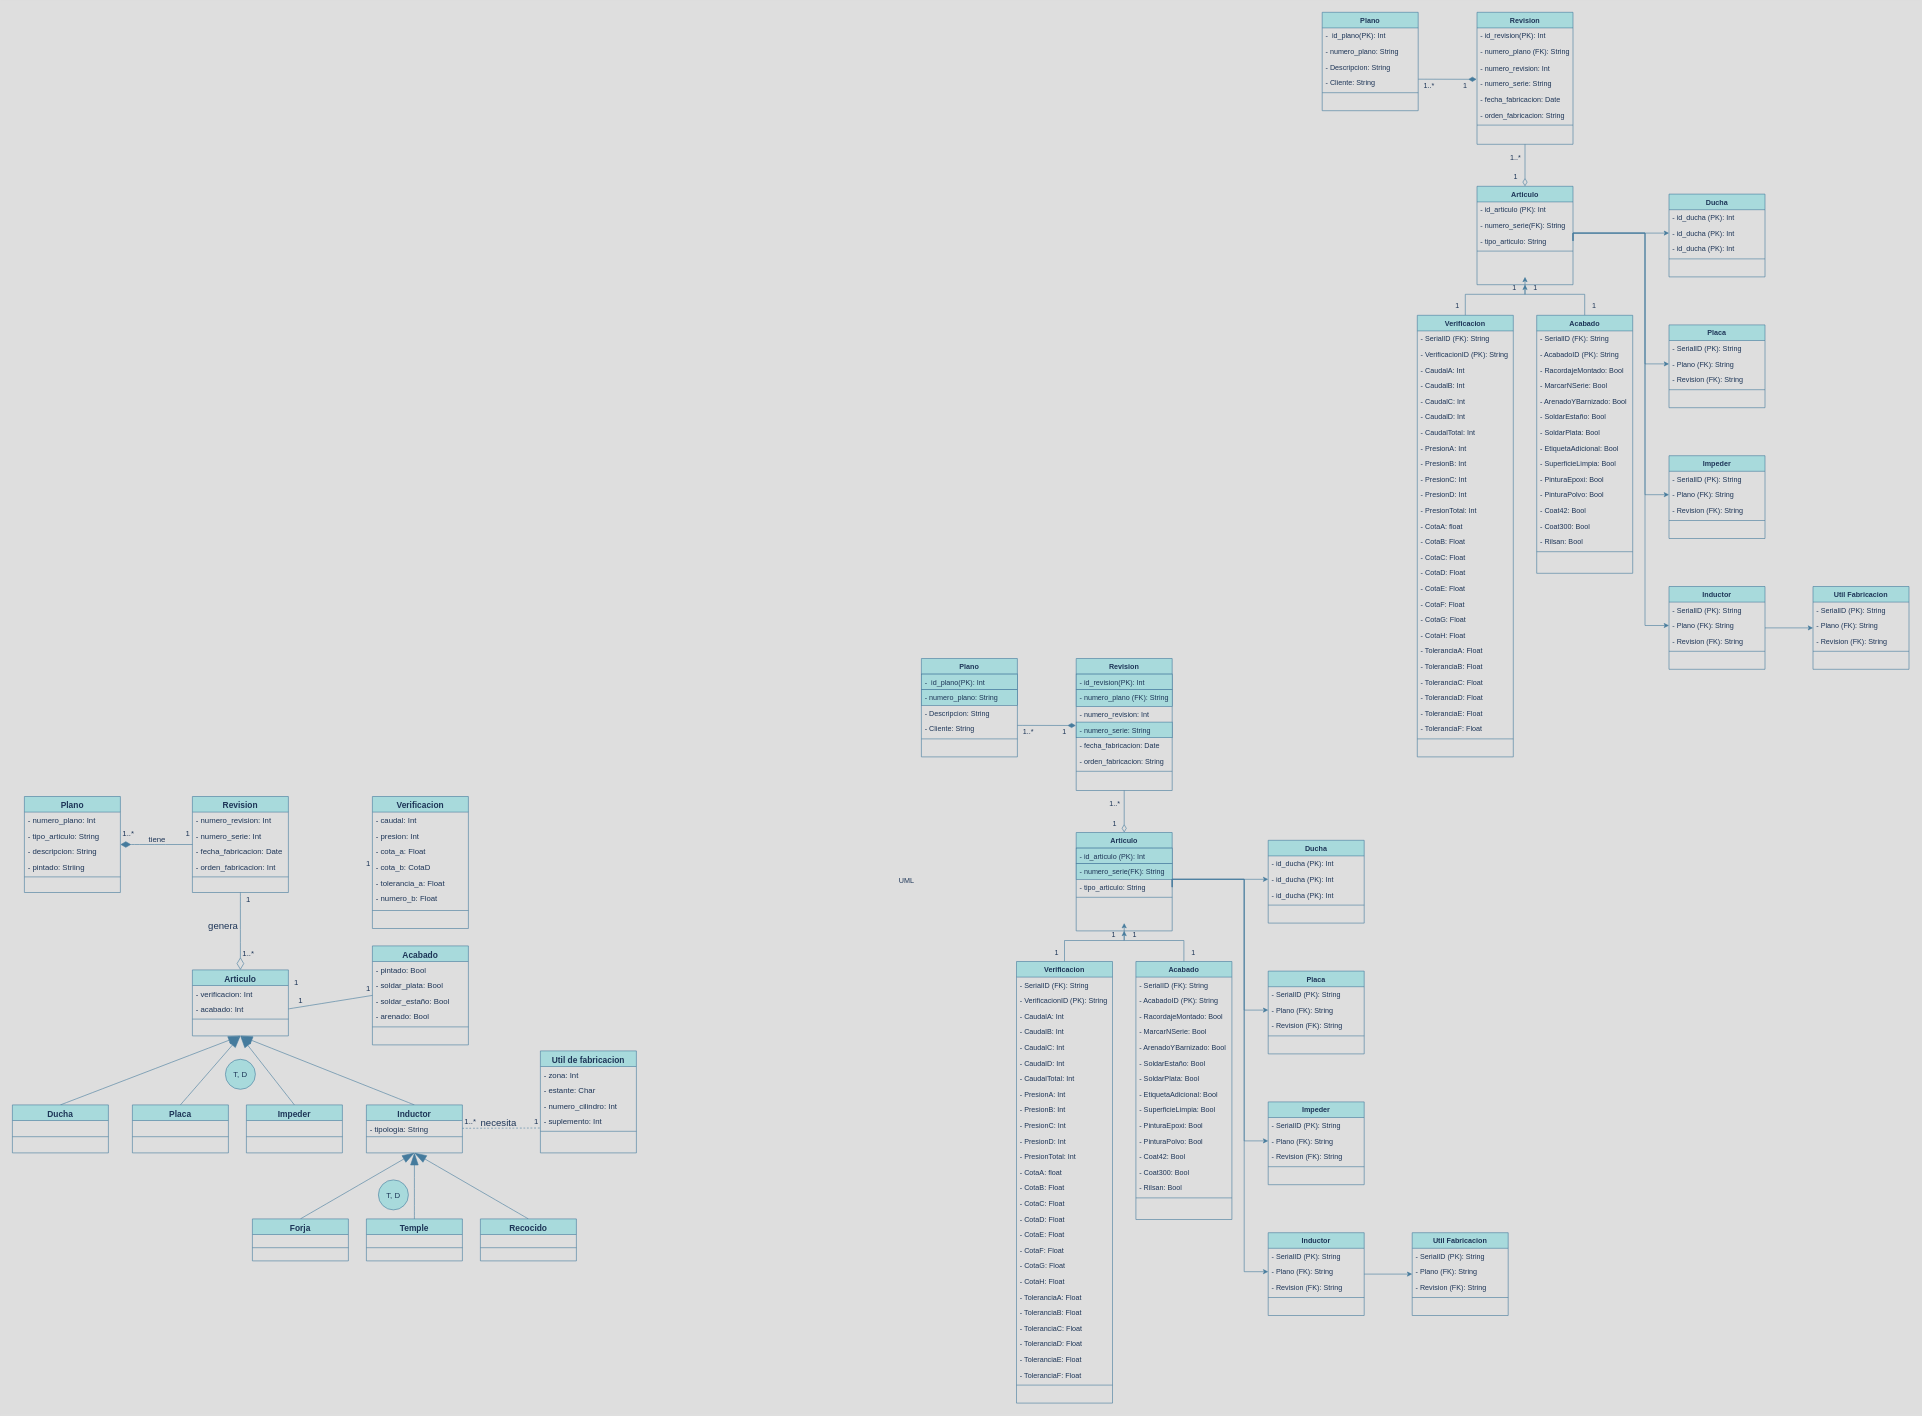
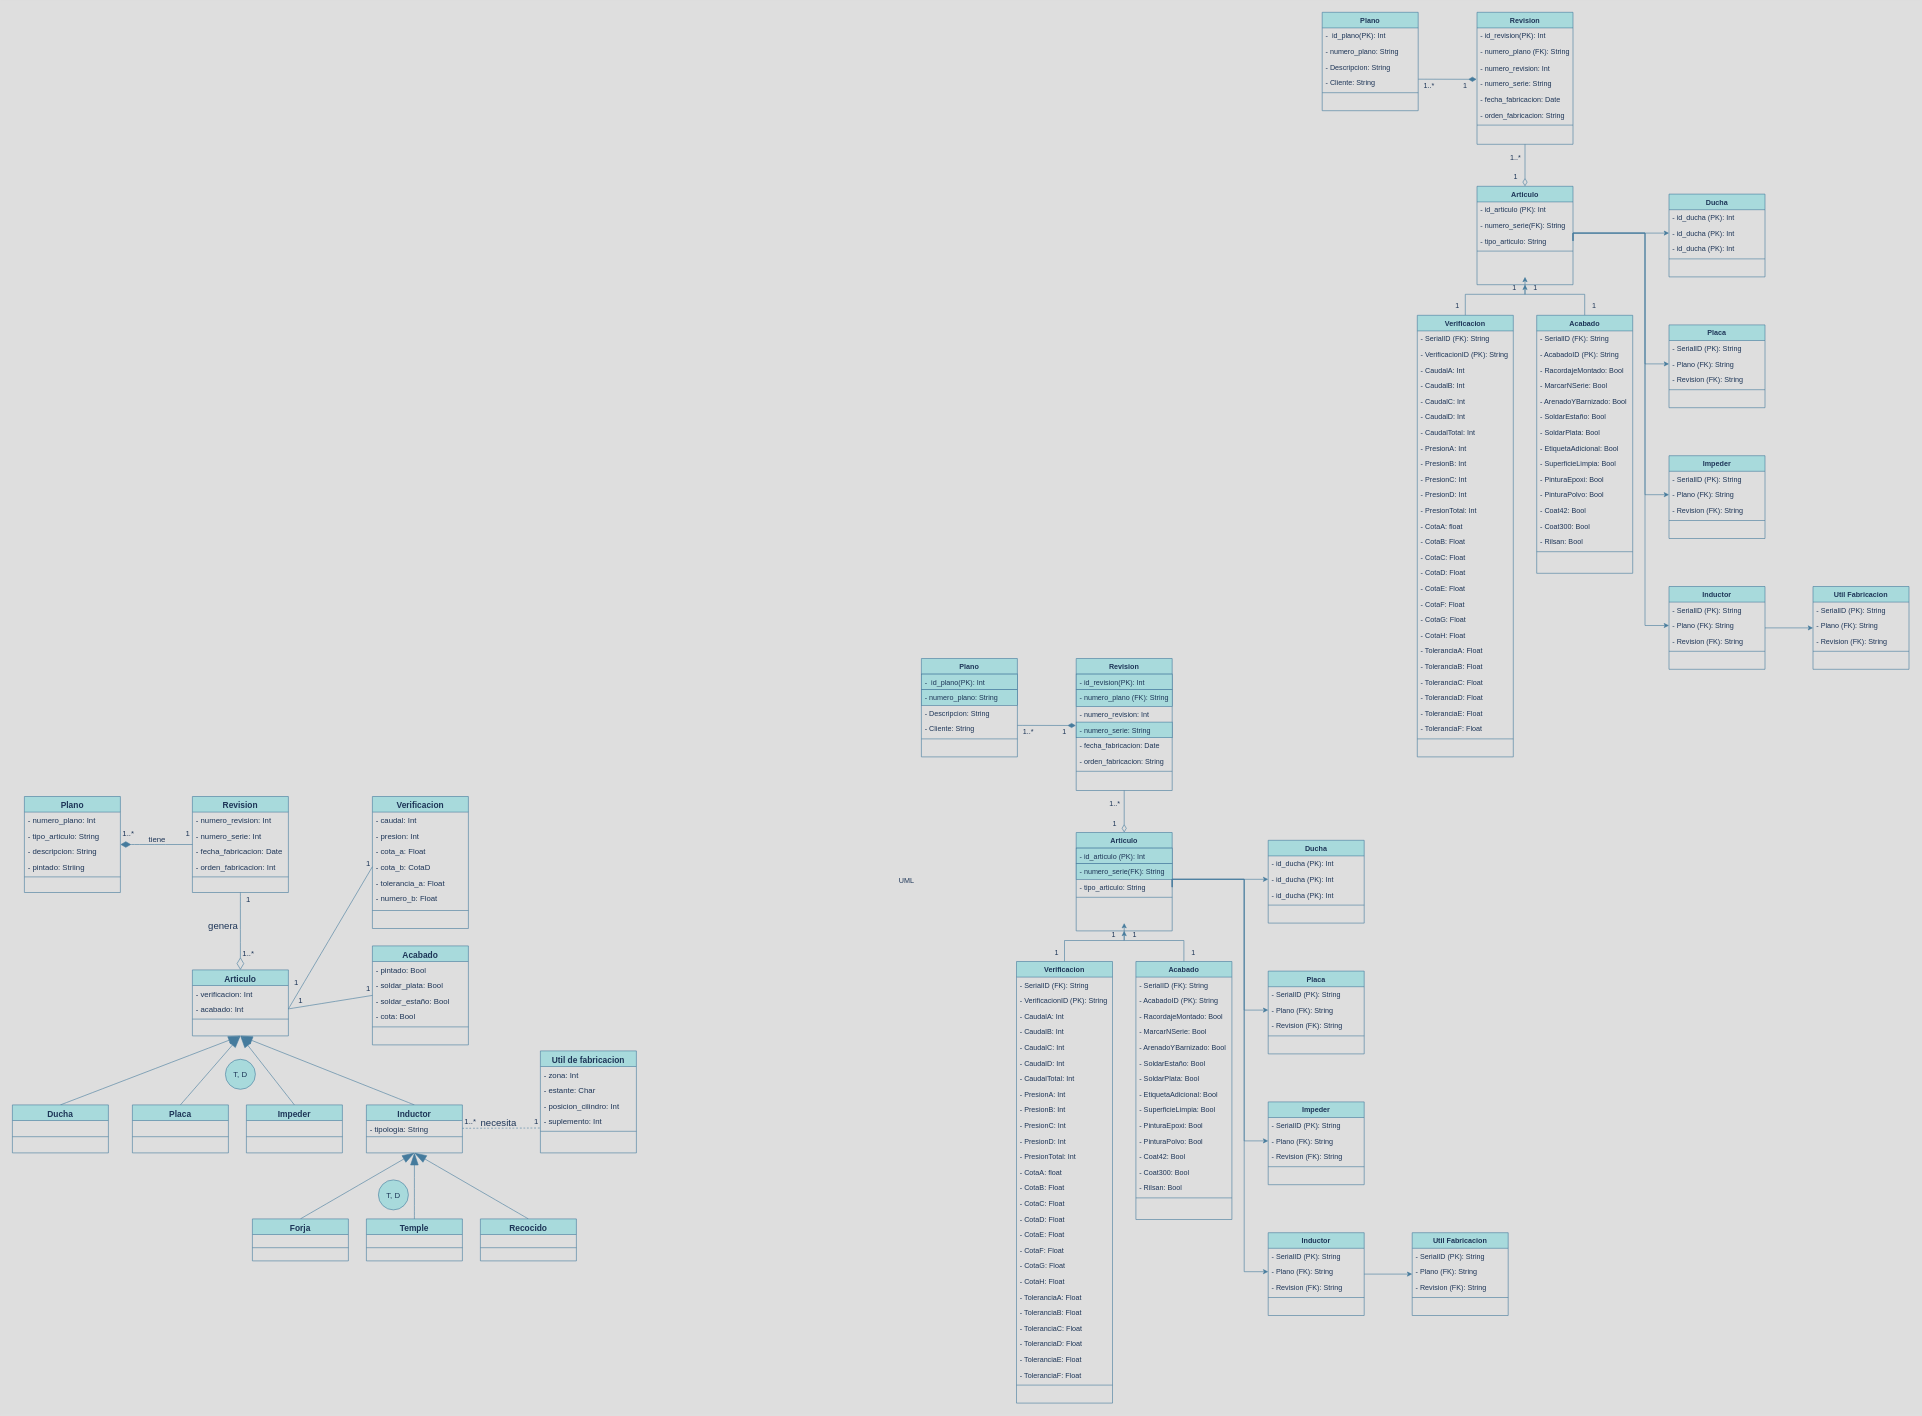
edge "- cota_b: CotaD" -- "- acabado: Int": added
node "- arenado: Bool": label "- arenado: Bool" -> "- cota: Bool"
node "- numero_cilindro: Int": label "- numero_cilindro: Int" -> "- posicion_cilindro: Int"
